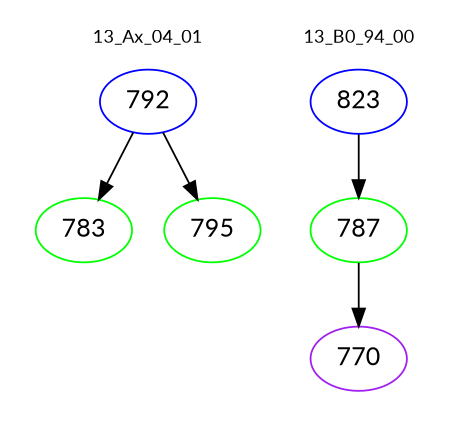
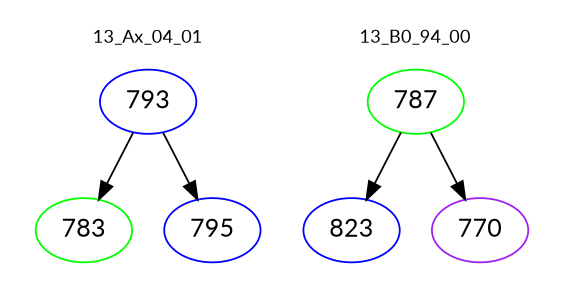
node "792": label "792" -> "793"
edge "823" -> "787": reversed
node "795": color green -> blue
